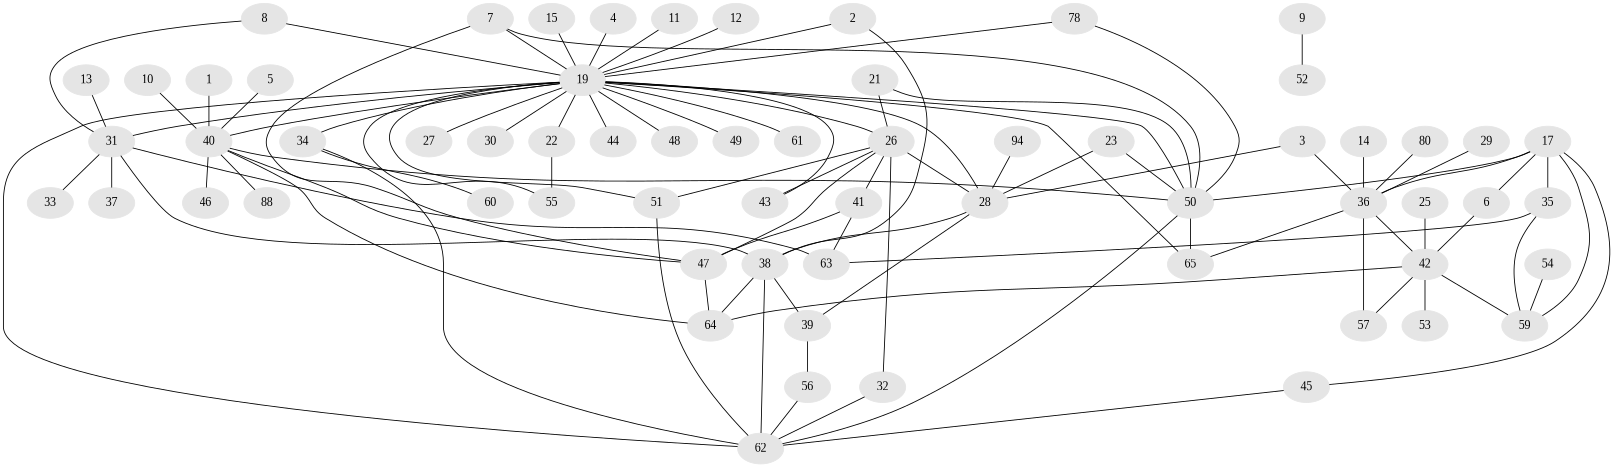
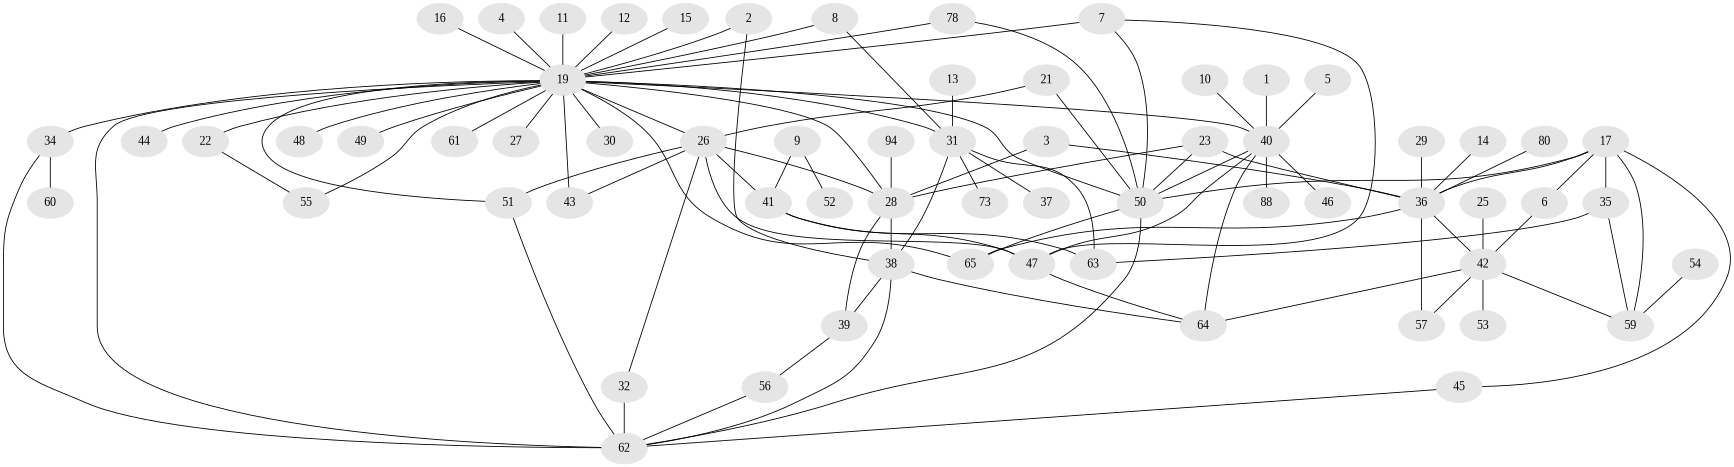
node "16": added
edge "23" -- "36": added
edge "9" -- "41": added
node "33": label "33" -> "73"
